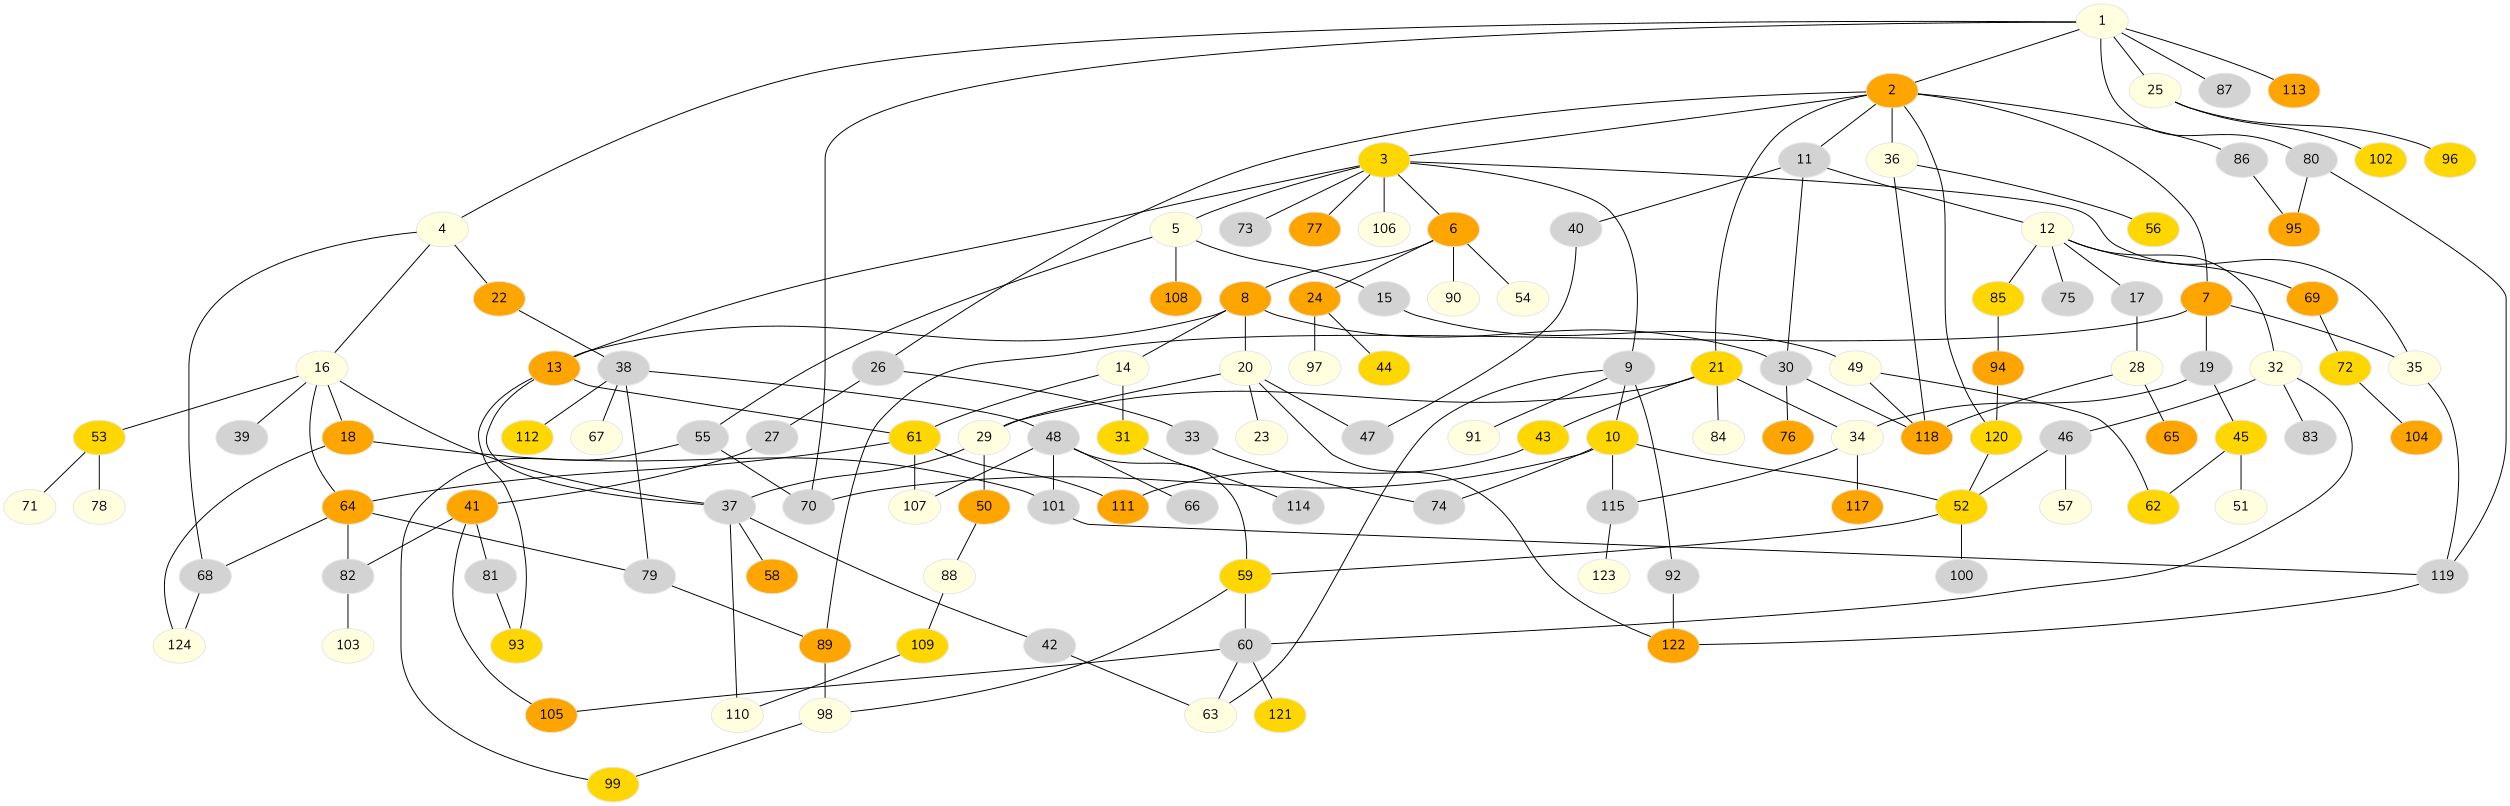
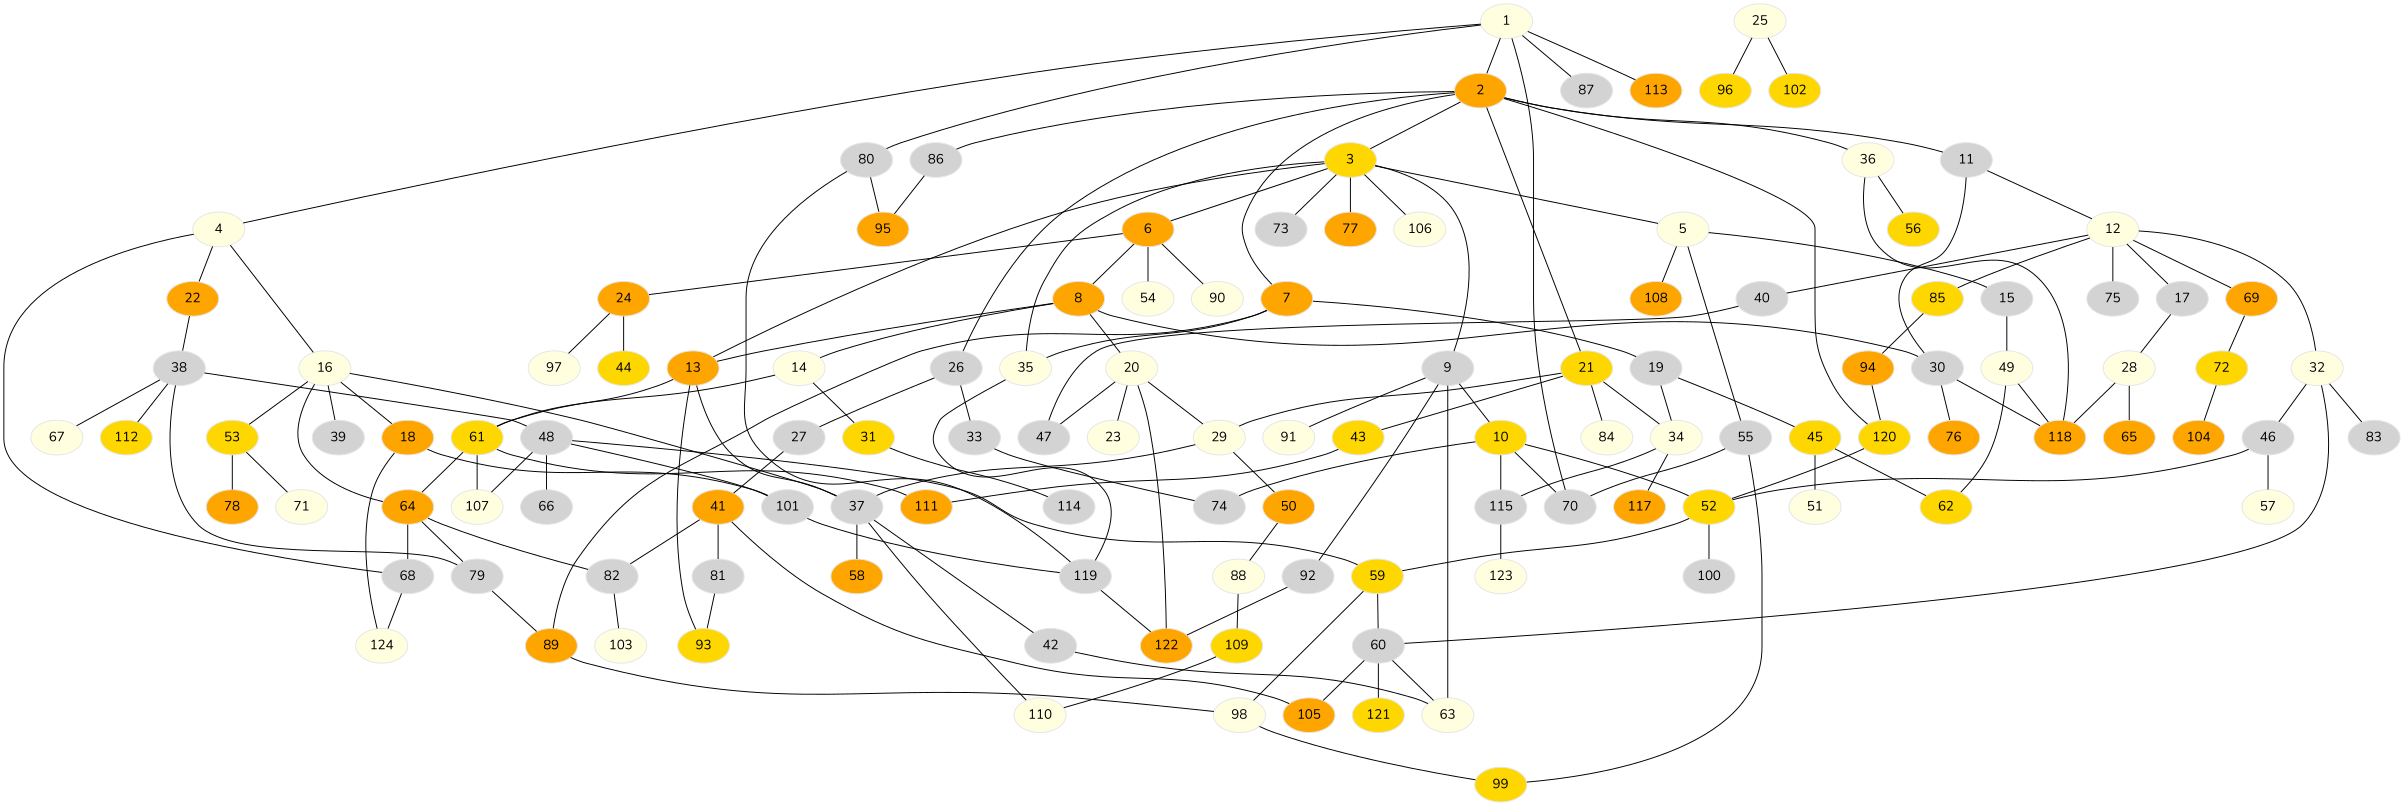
edge "1" -- "25": removed
edge "11" -- "40": now "12" -- "40"
node "78": fillcolor lightyellow -> orange
